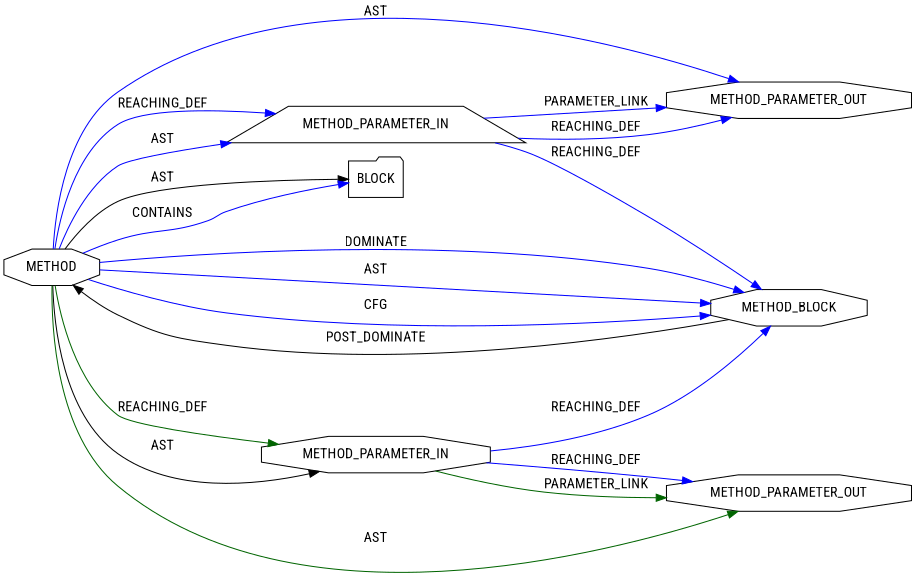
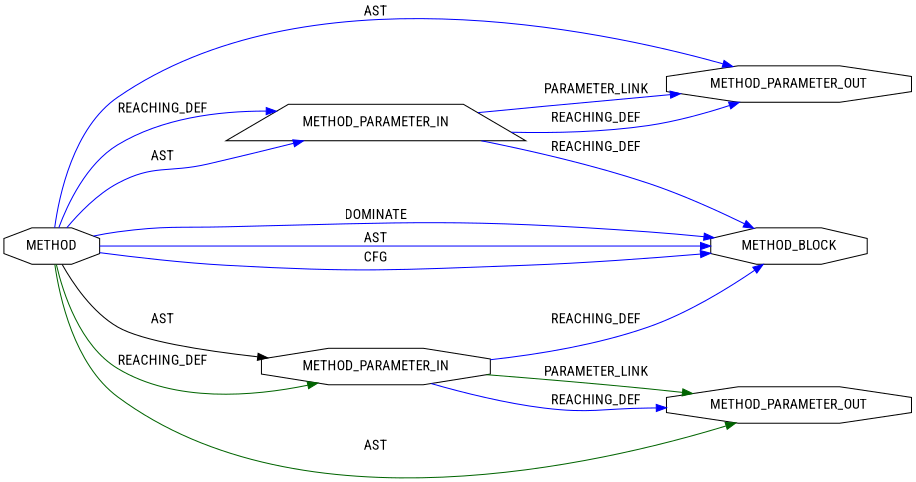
node "BLOCK": removed
edge "METHOD_BLOCK" -> "METHOD": removed, label "POST_DOMINATE"
